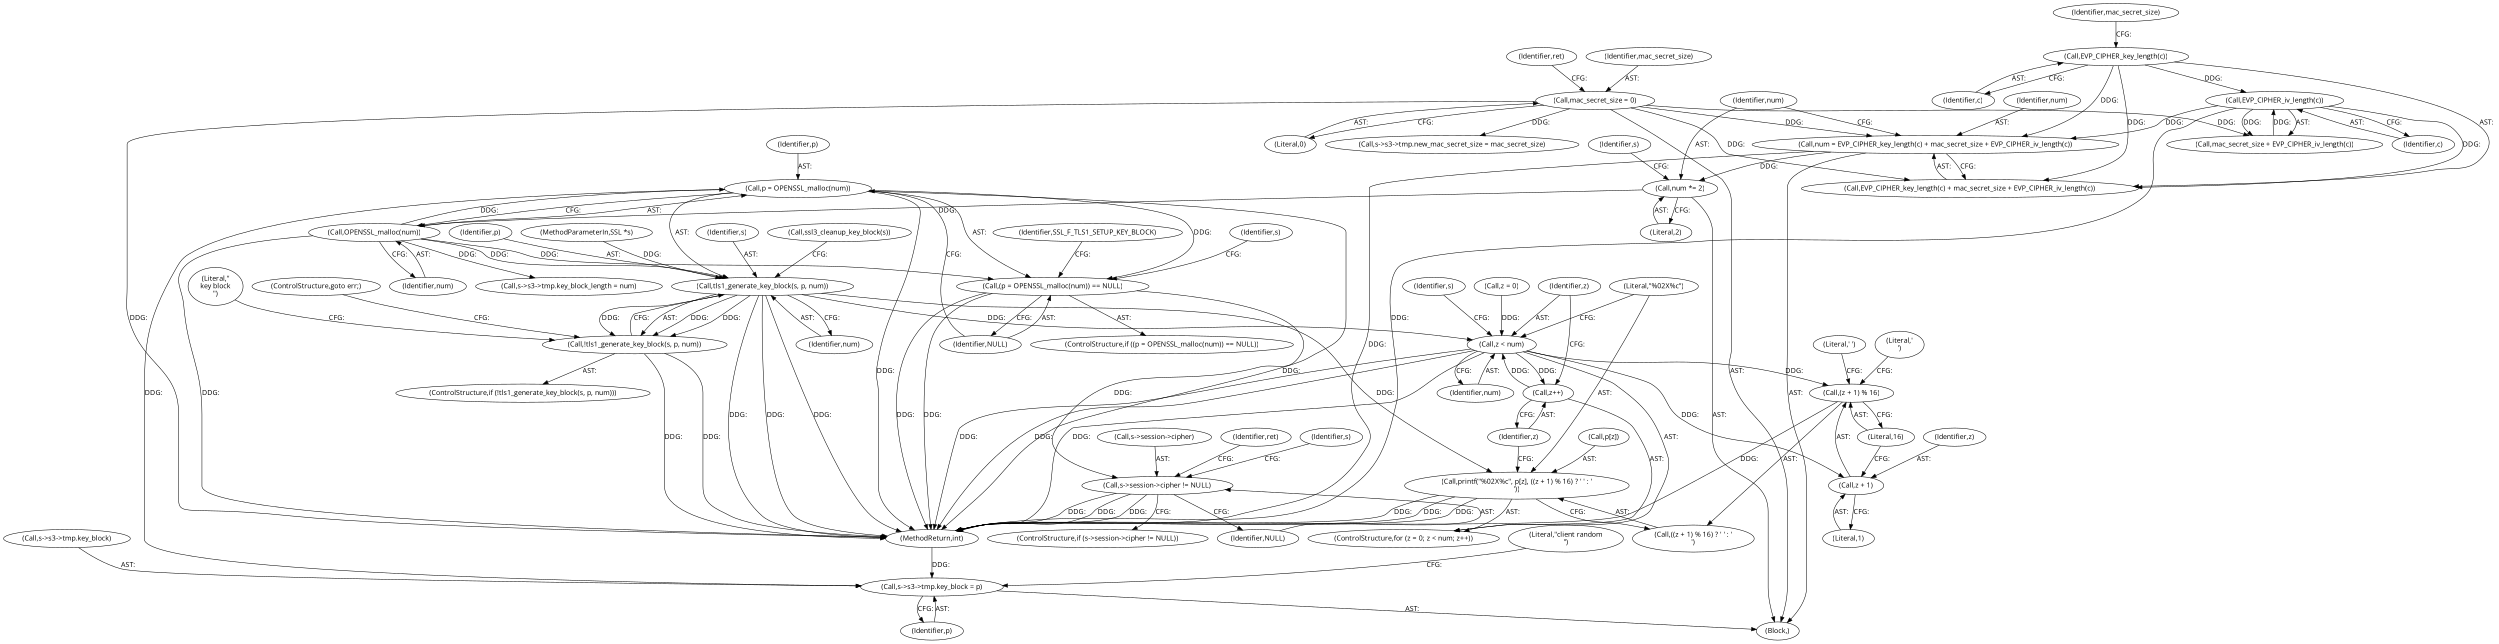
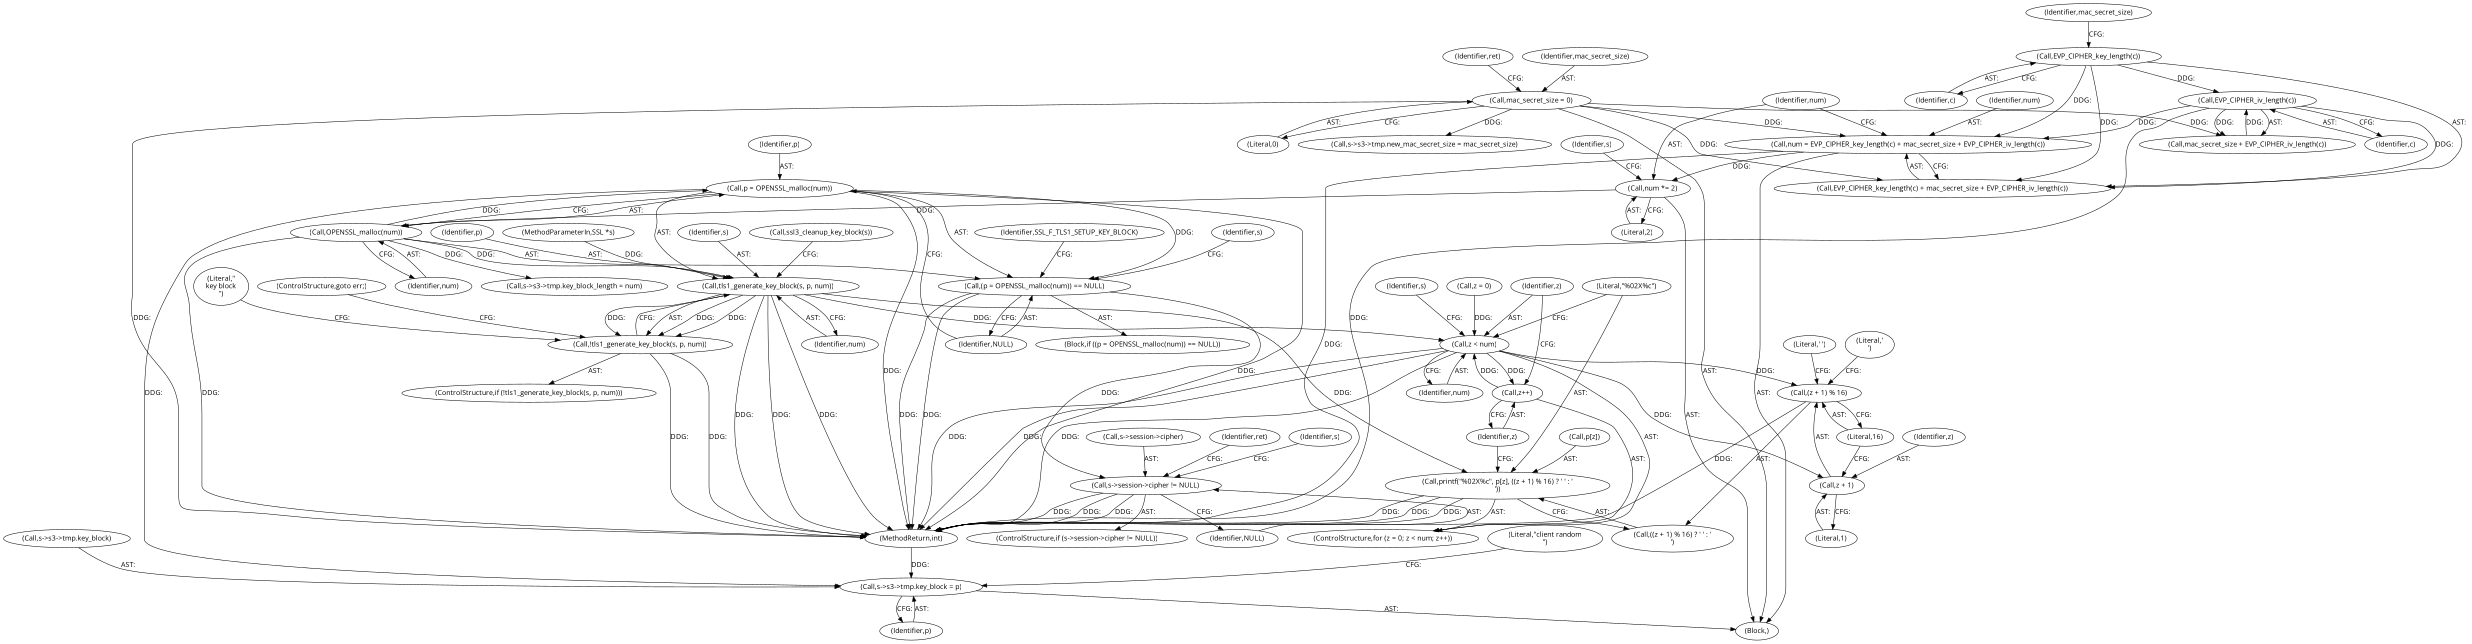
edge "(Call,OPENSSL_malloc(num))" -> "(Call,(p = OPENSSL_malloc(num)) == NULL)": label "DDG: " -> "AST: "
node "(ControlStructure,if ((p = OPENSSL_malloc(num)) == NULL))": label "(ControlStructure,if ((p = OPENSSL_malloc(num)) == NULL))" -> "(Block,if ((p = OPENSSL_malloc(num)) == NULL))"
edge "(Call,s->session->cipher != NULL)" -> "(ControlStructure,if (s->session->cipher != NULL))": label "CFG: " -> "AST: "
